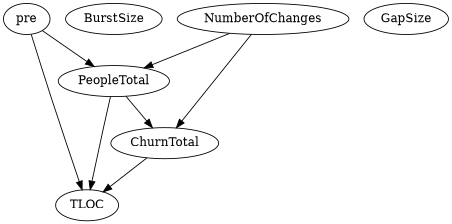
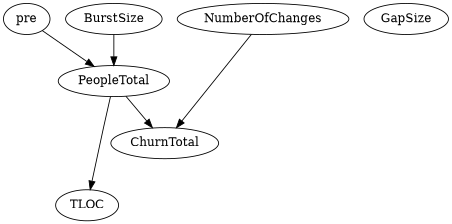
edge "NumberOfChanges" -> "PeopleTotal": now "BurstSize" -> "PeopleTotal"
edge "pre" -> "TLOC": removed
edge "ChurnTotal" -> "TLOC": removed
